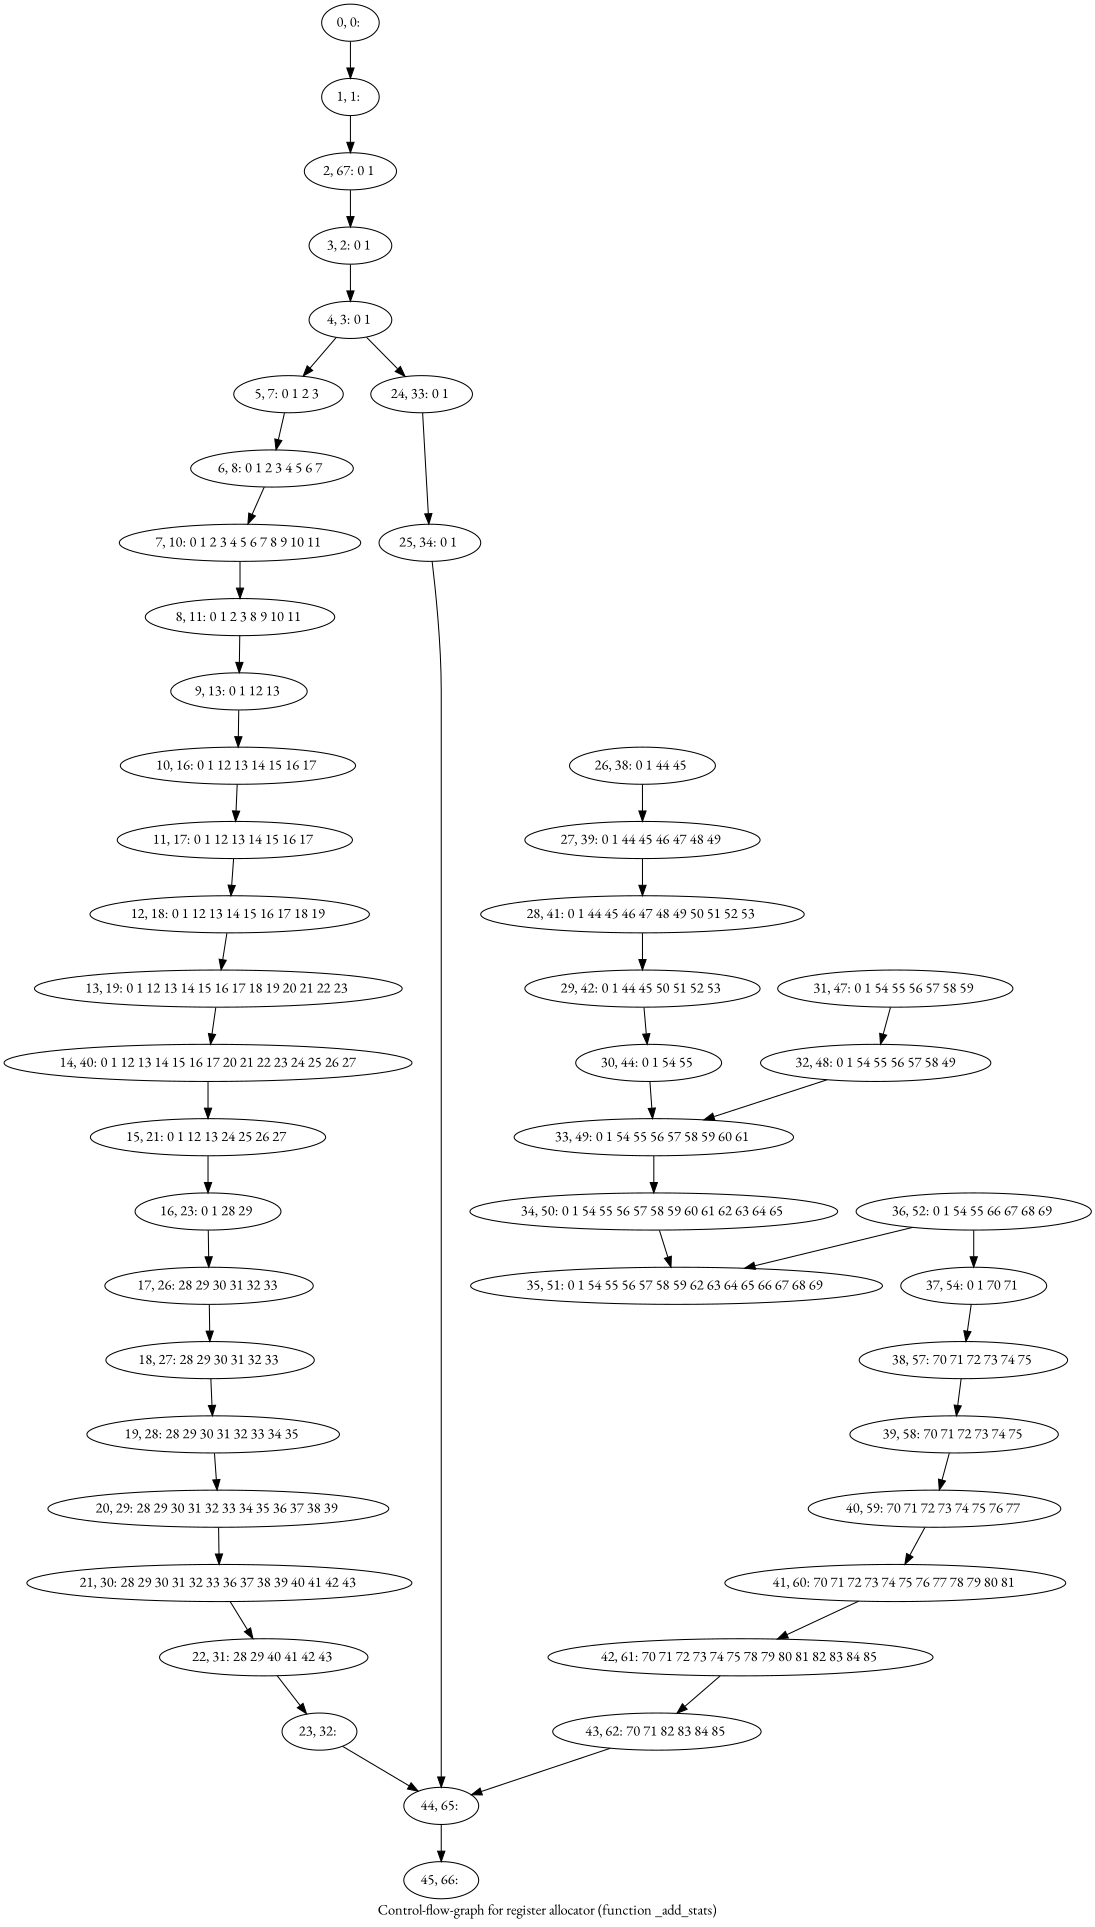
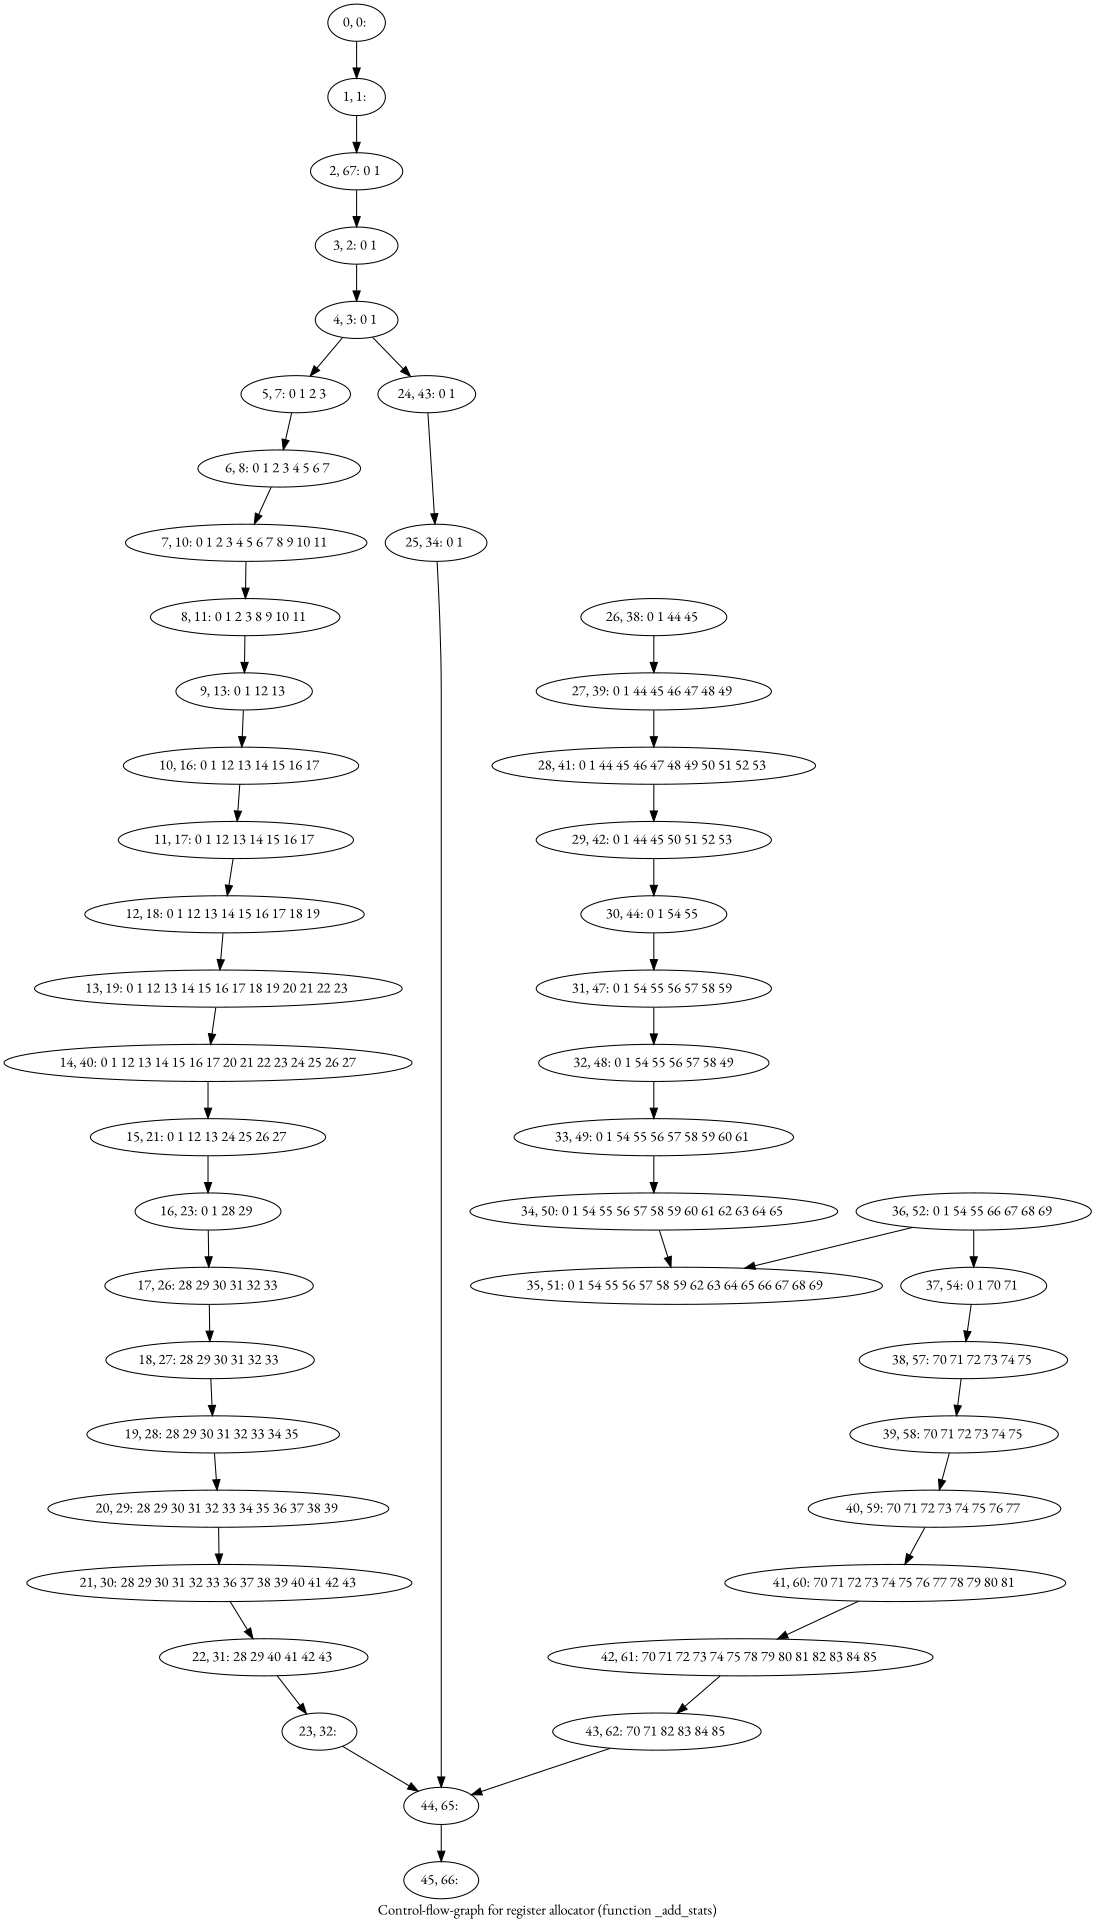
node "24, 33: 0 1": label "24, 33: 0 1" -> "24, 43: 0 1"
edge "30, 44: 0 1 54 55" -> "33, 49: 0 1 54 55 56 57 58 59 60 61": now "30, 44: 0 1 54 55" -> "31, 47: 0 1 54 55 56 57 58 59"
